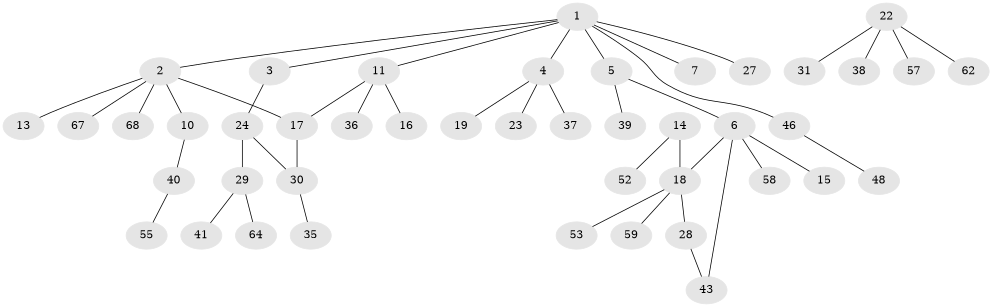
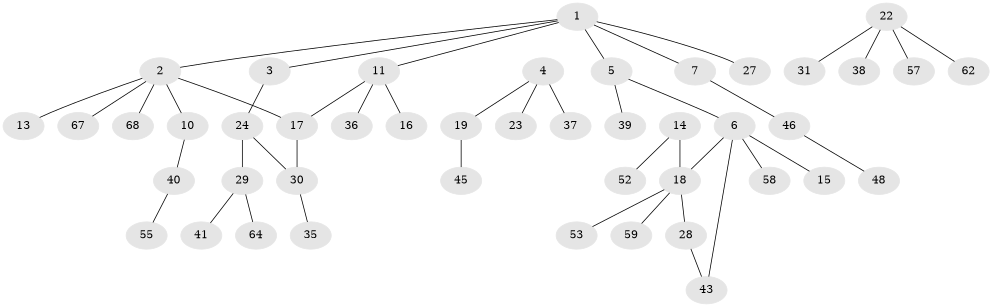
edge "1" -- "4": removed
edge "1" -- "46": now "7" -- "46"
node "45": added
